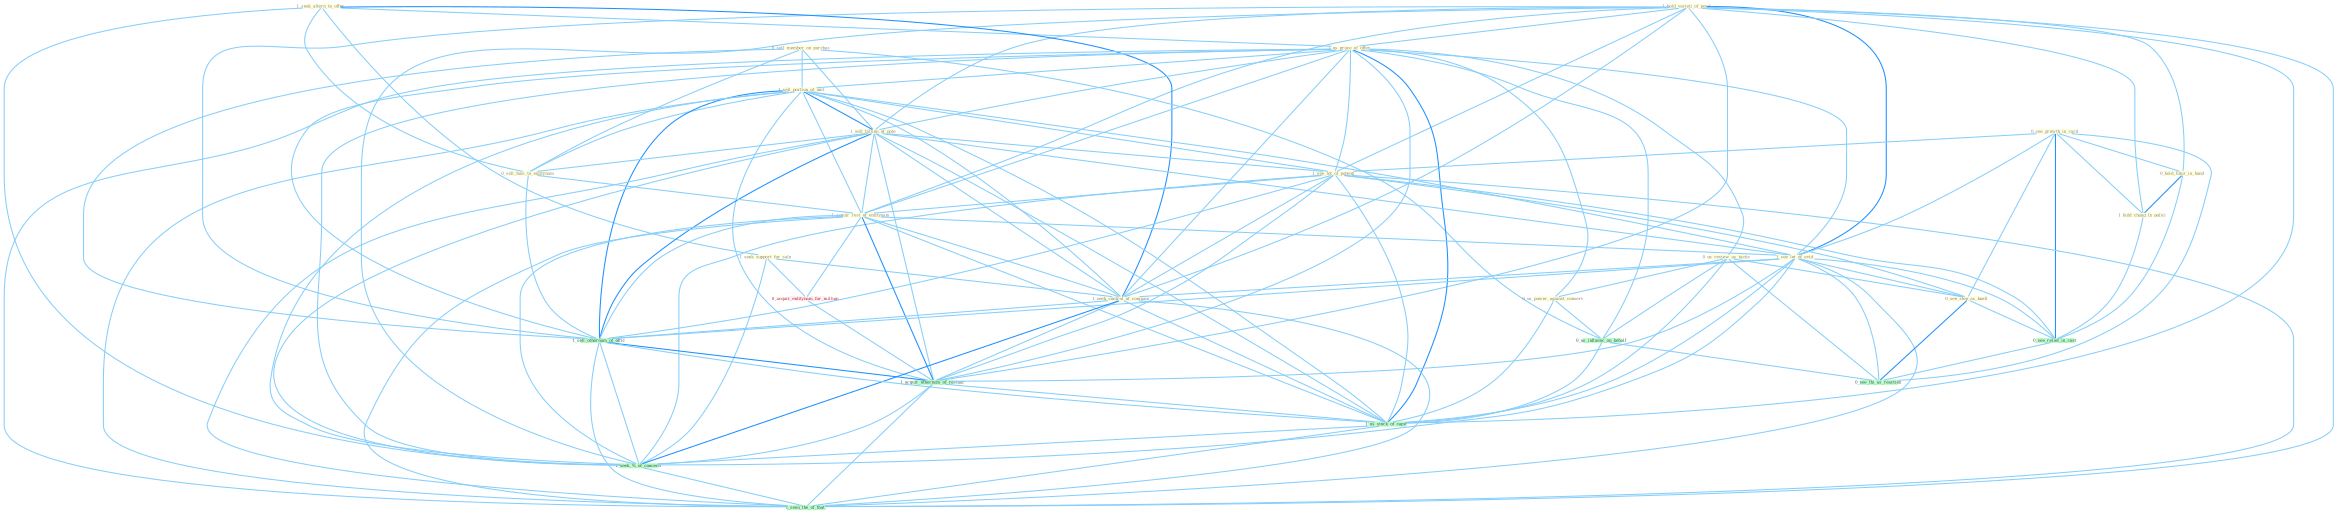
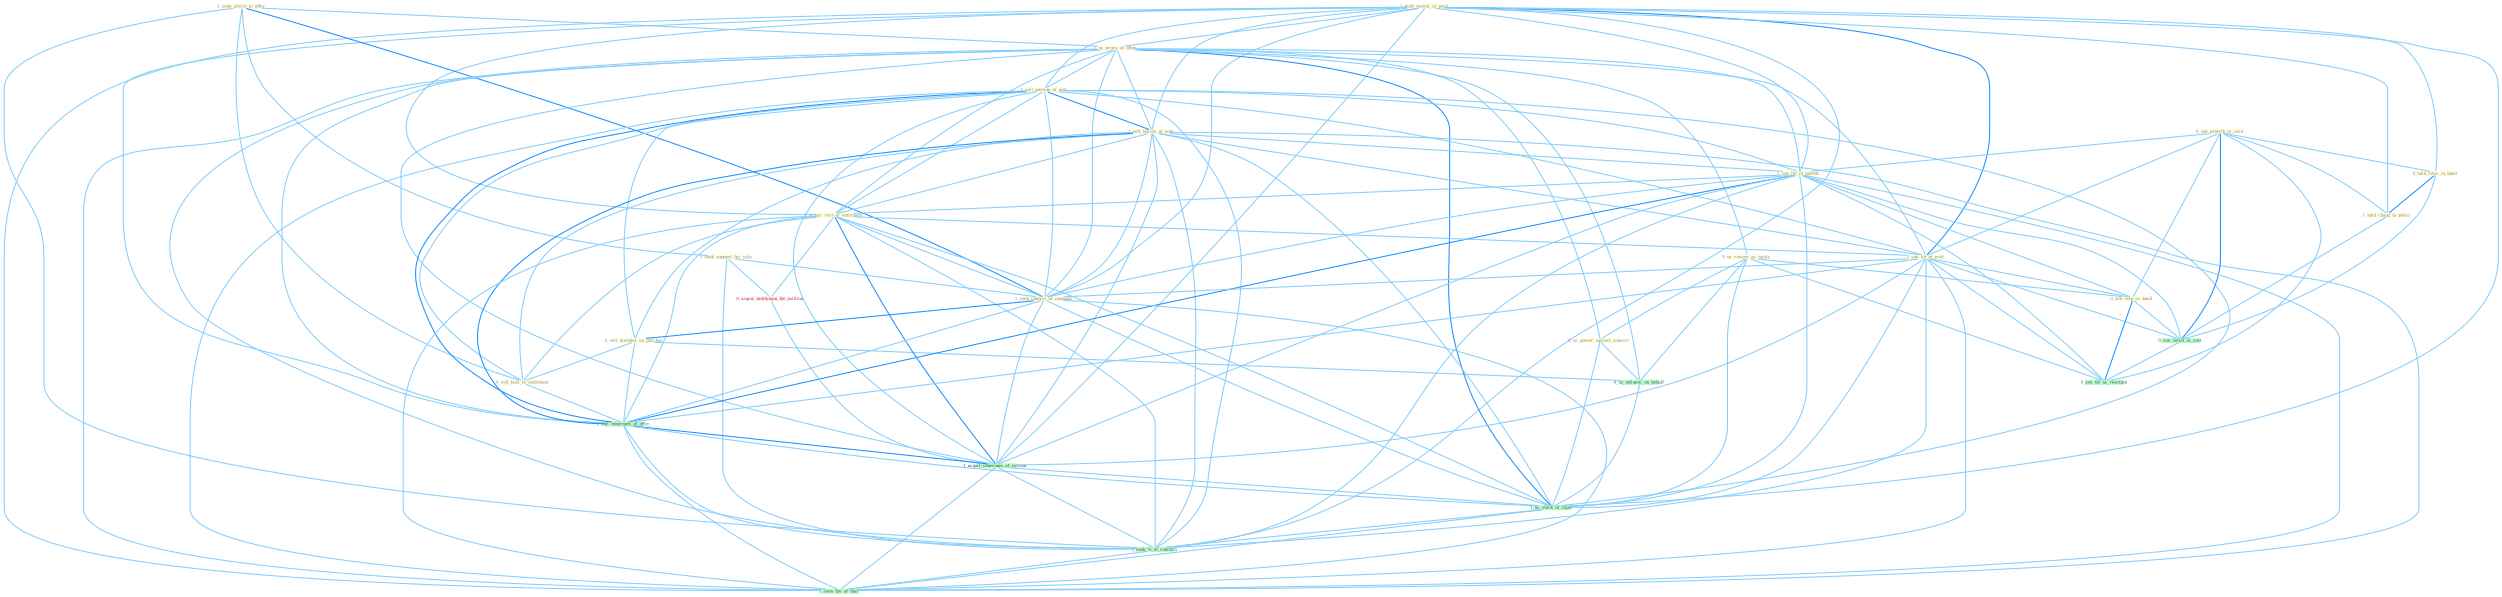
edge "1_hold_varieti_of_posit" -- "1_sell_portion_of_unit": added
edge "1_see_lot_of_potenti" -- "1_sell_othernum_of_offic": color #87cefa -> #1e90ff
edge "0_us_influenc_on_behalf" -- "0_see_thi_as_reaction": now "1_see_lot_of_potenti" -- "0_see_thi_as_reaction"
edge "1_seek_control_of_compani" -- "1_seek_%_of_concern": now "1_seek_control_of_compani" -- "0_sell_member_on_purchas"
